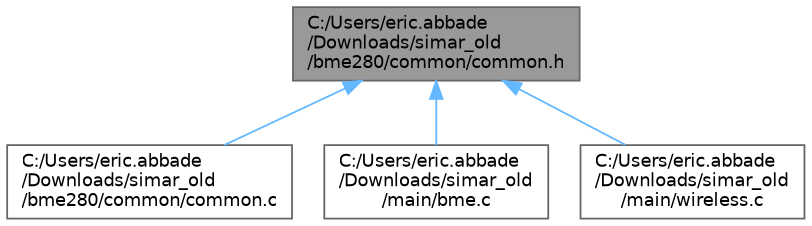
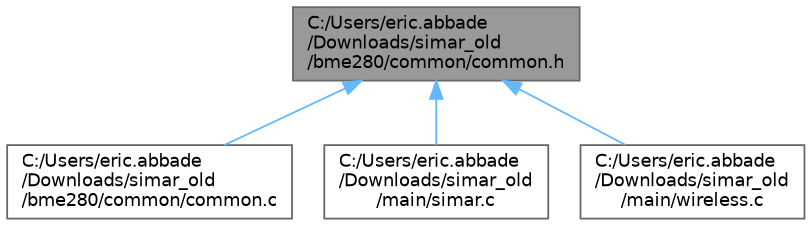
node "C:/Users/eric.abbade /Downloads/simar_old /main/bme.c": label "C:/Users/eric.abbade /Downloads/simar_old /main/bme.c" -> "C:/Users/eric.abbade /Downloads/simar_old /main/simar.c"
